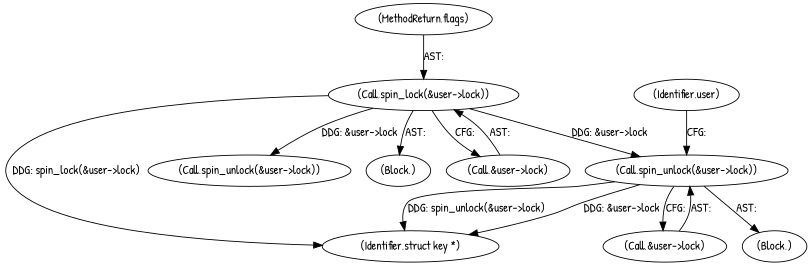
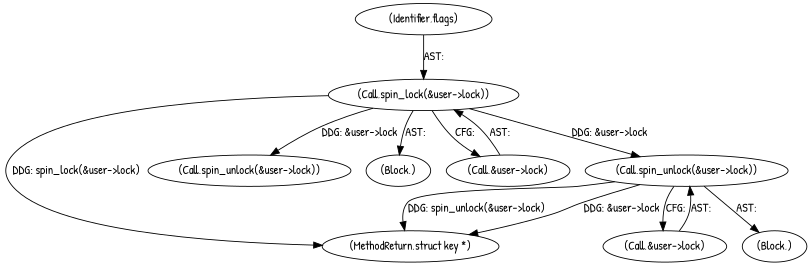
node "(MethodReturn,flags)": label "(MethodReturn,flags)" -> "(Identifier,flags)"
node "(Identifier,user)": removed
node "(Identifier,struct key *)": label "(Identifier,struct key *)" -> "(MethodReturn,struct key *)"
